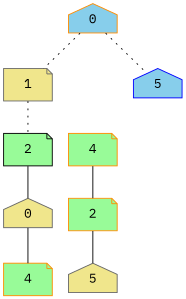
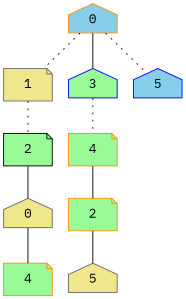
node "3": added
